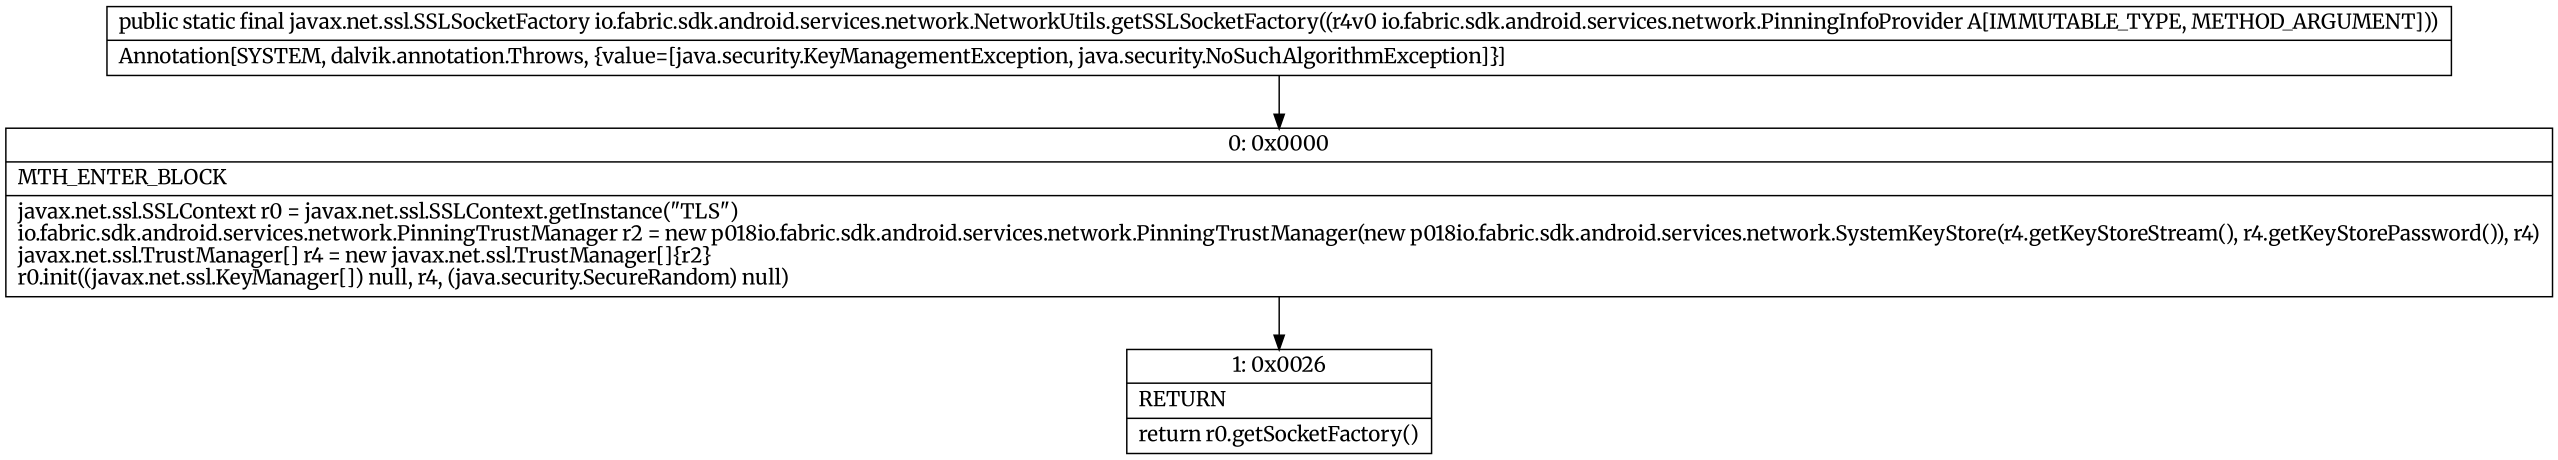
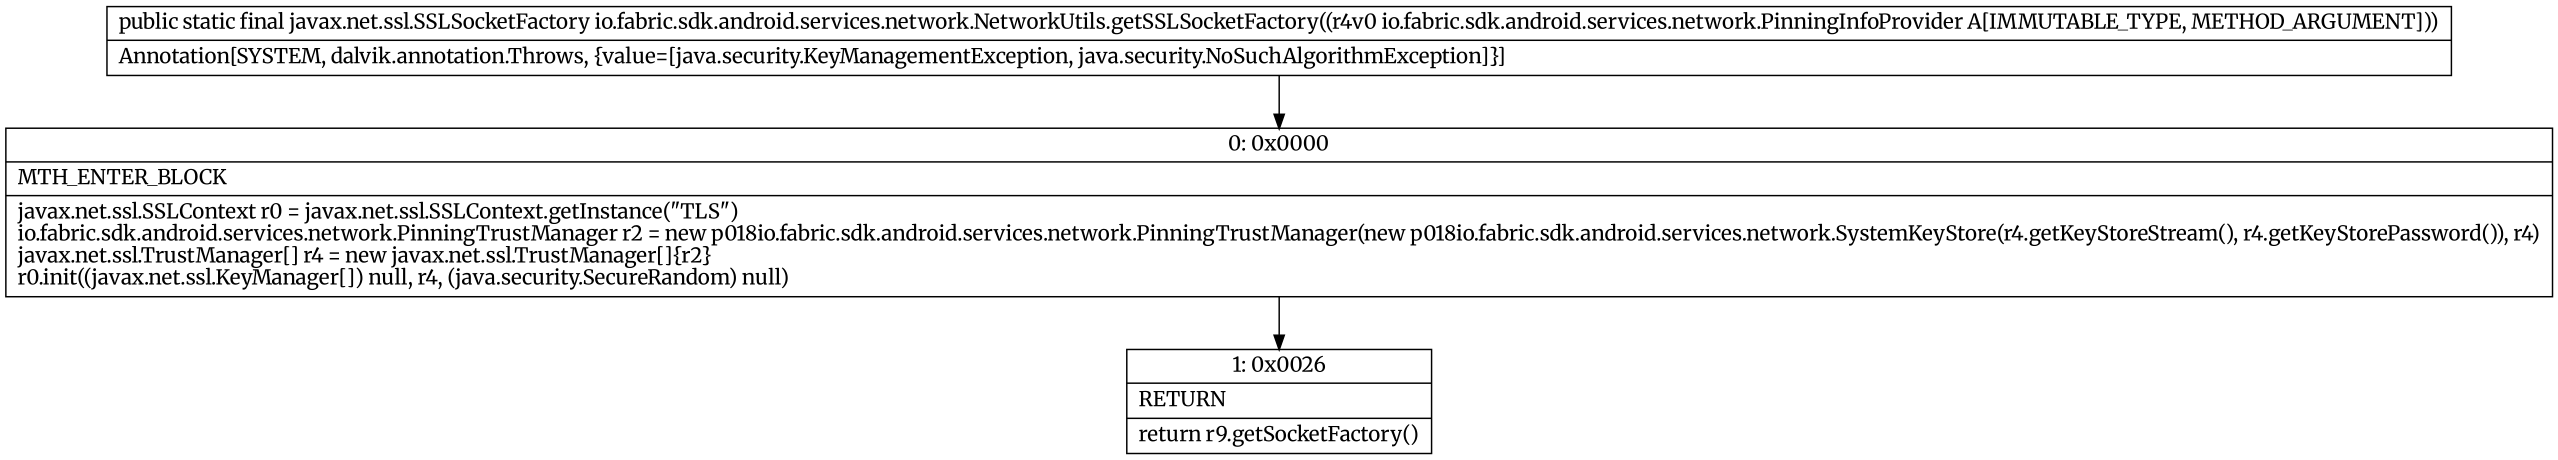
node "1: 0x0026": text "return r0.getSocketFactory()" -> "return r9.getSocketFactory()"
